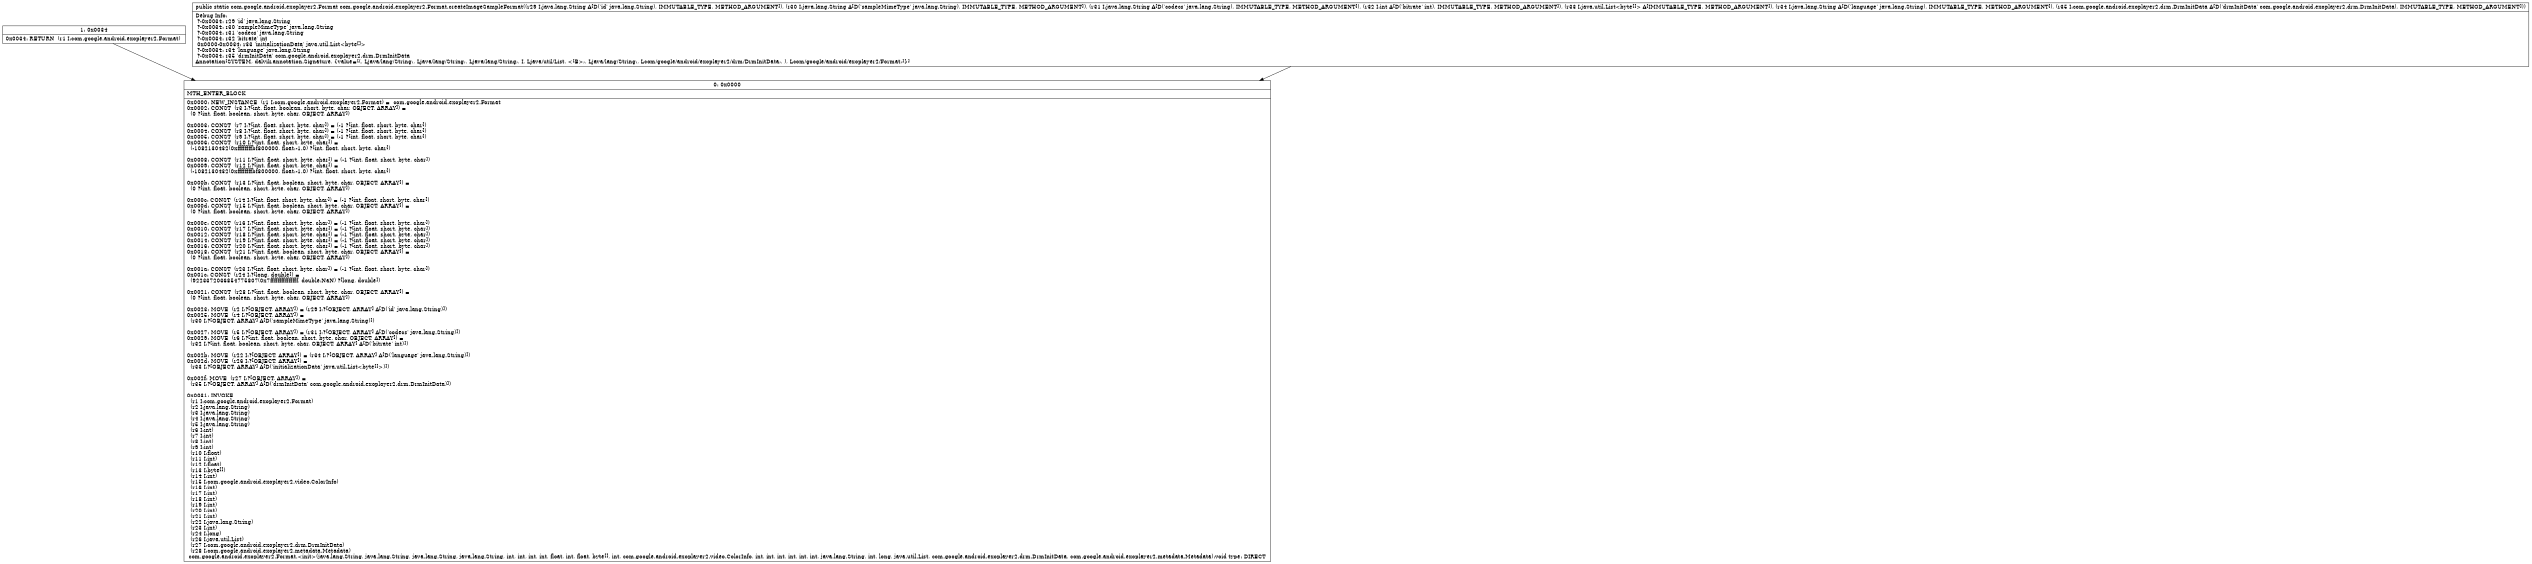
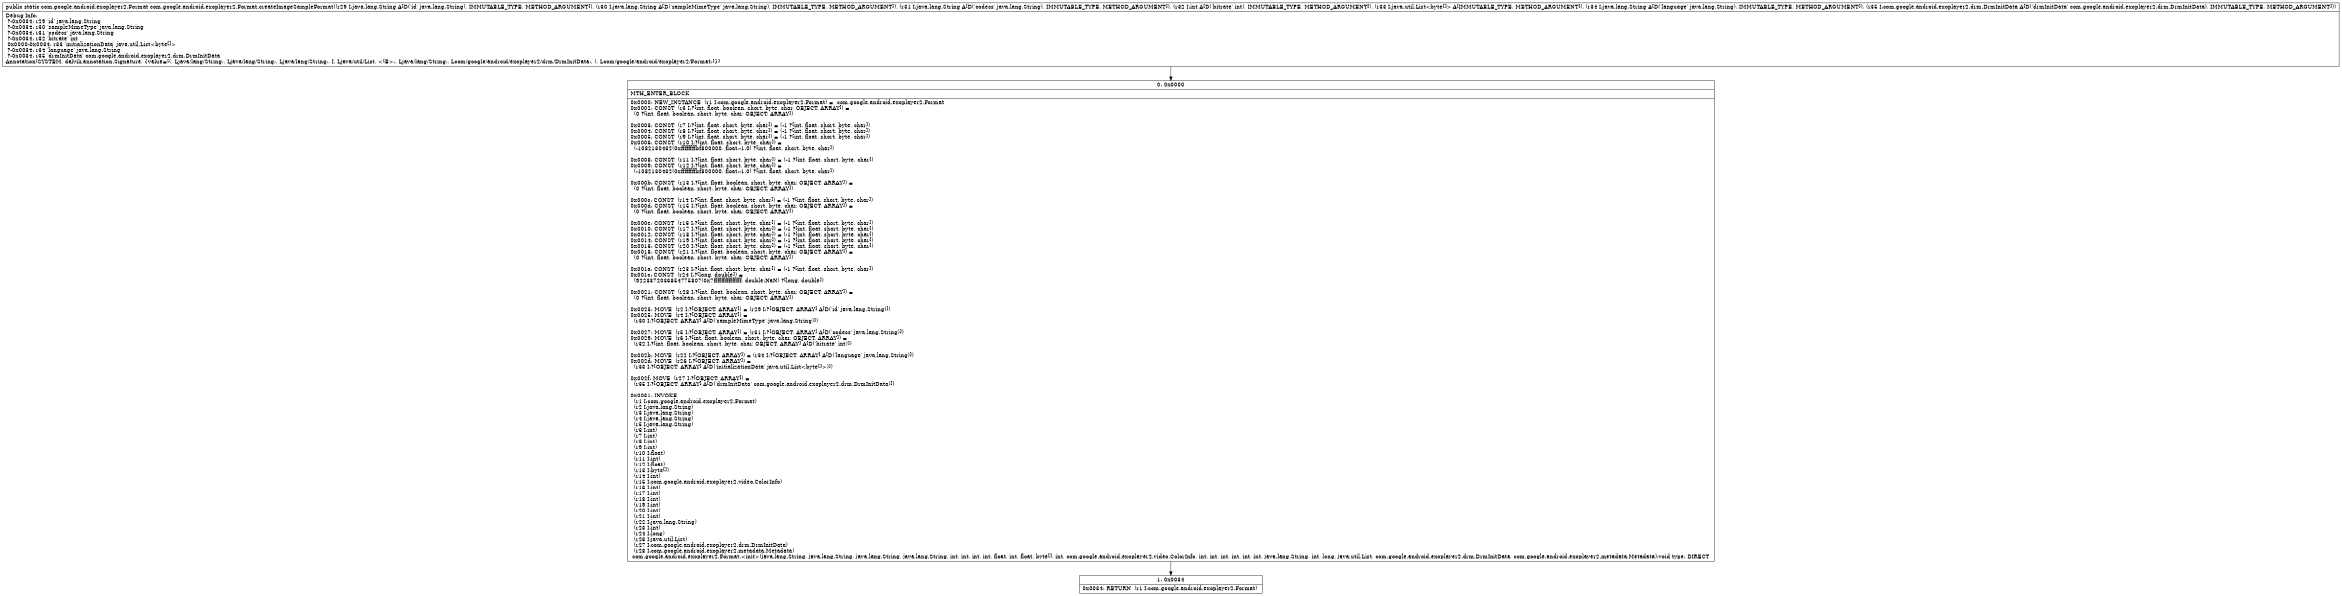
edge "1: 0x0034" -> "0: 0x0000": reversed
